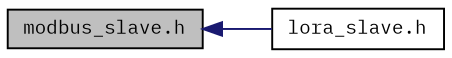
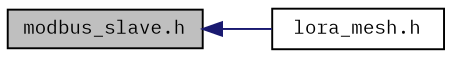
node "lora_slave.h": label "lora_slave.h" -> "lora_mesh.h"
